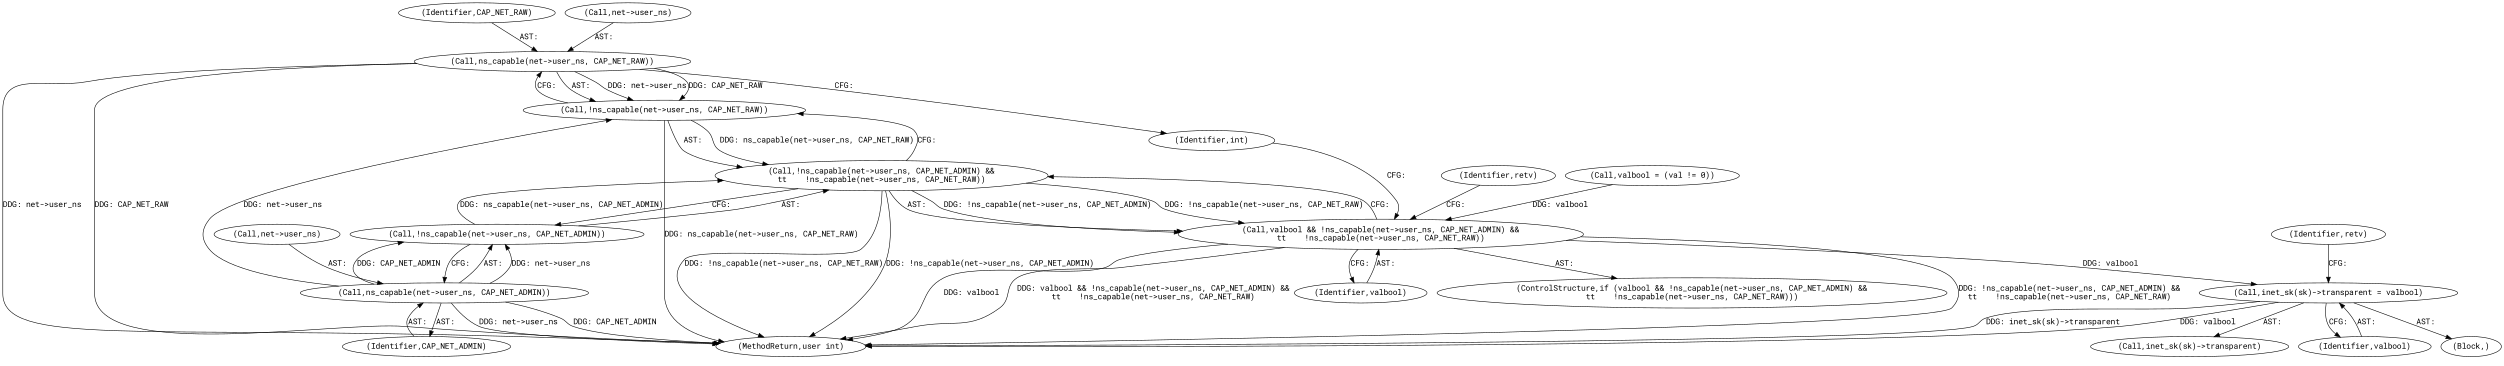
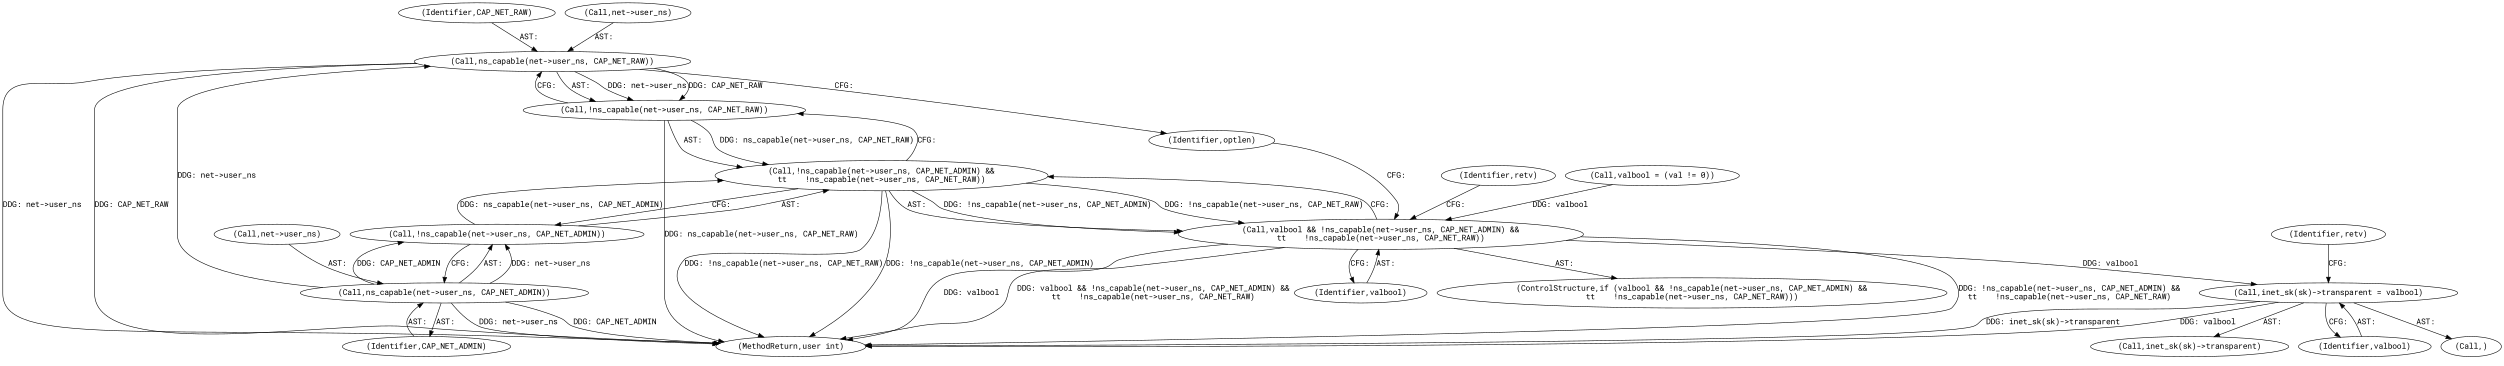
node "(Identifier,int)": label "(Identifier,int)" -> "(Identifier,optlen)"
edge "(Call,ns_capable(net->user_ns, CAP_NET_ADMIN))" -> "(Call,!ns_capable(net->user_ns, CAP_NET_RAW))": now "(Call,ns_capable(net->user_ns, CAP_NET_ADMIN))" -> "(Call,ns_capable(net->user_ns, CAP_NET_RAW))"
node "(Block,)": label "(Block,)" -> "(Call,)"
